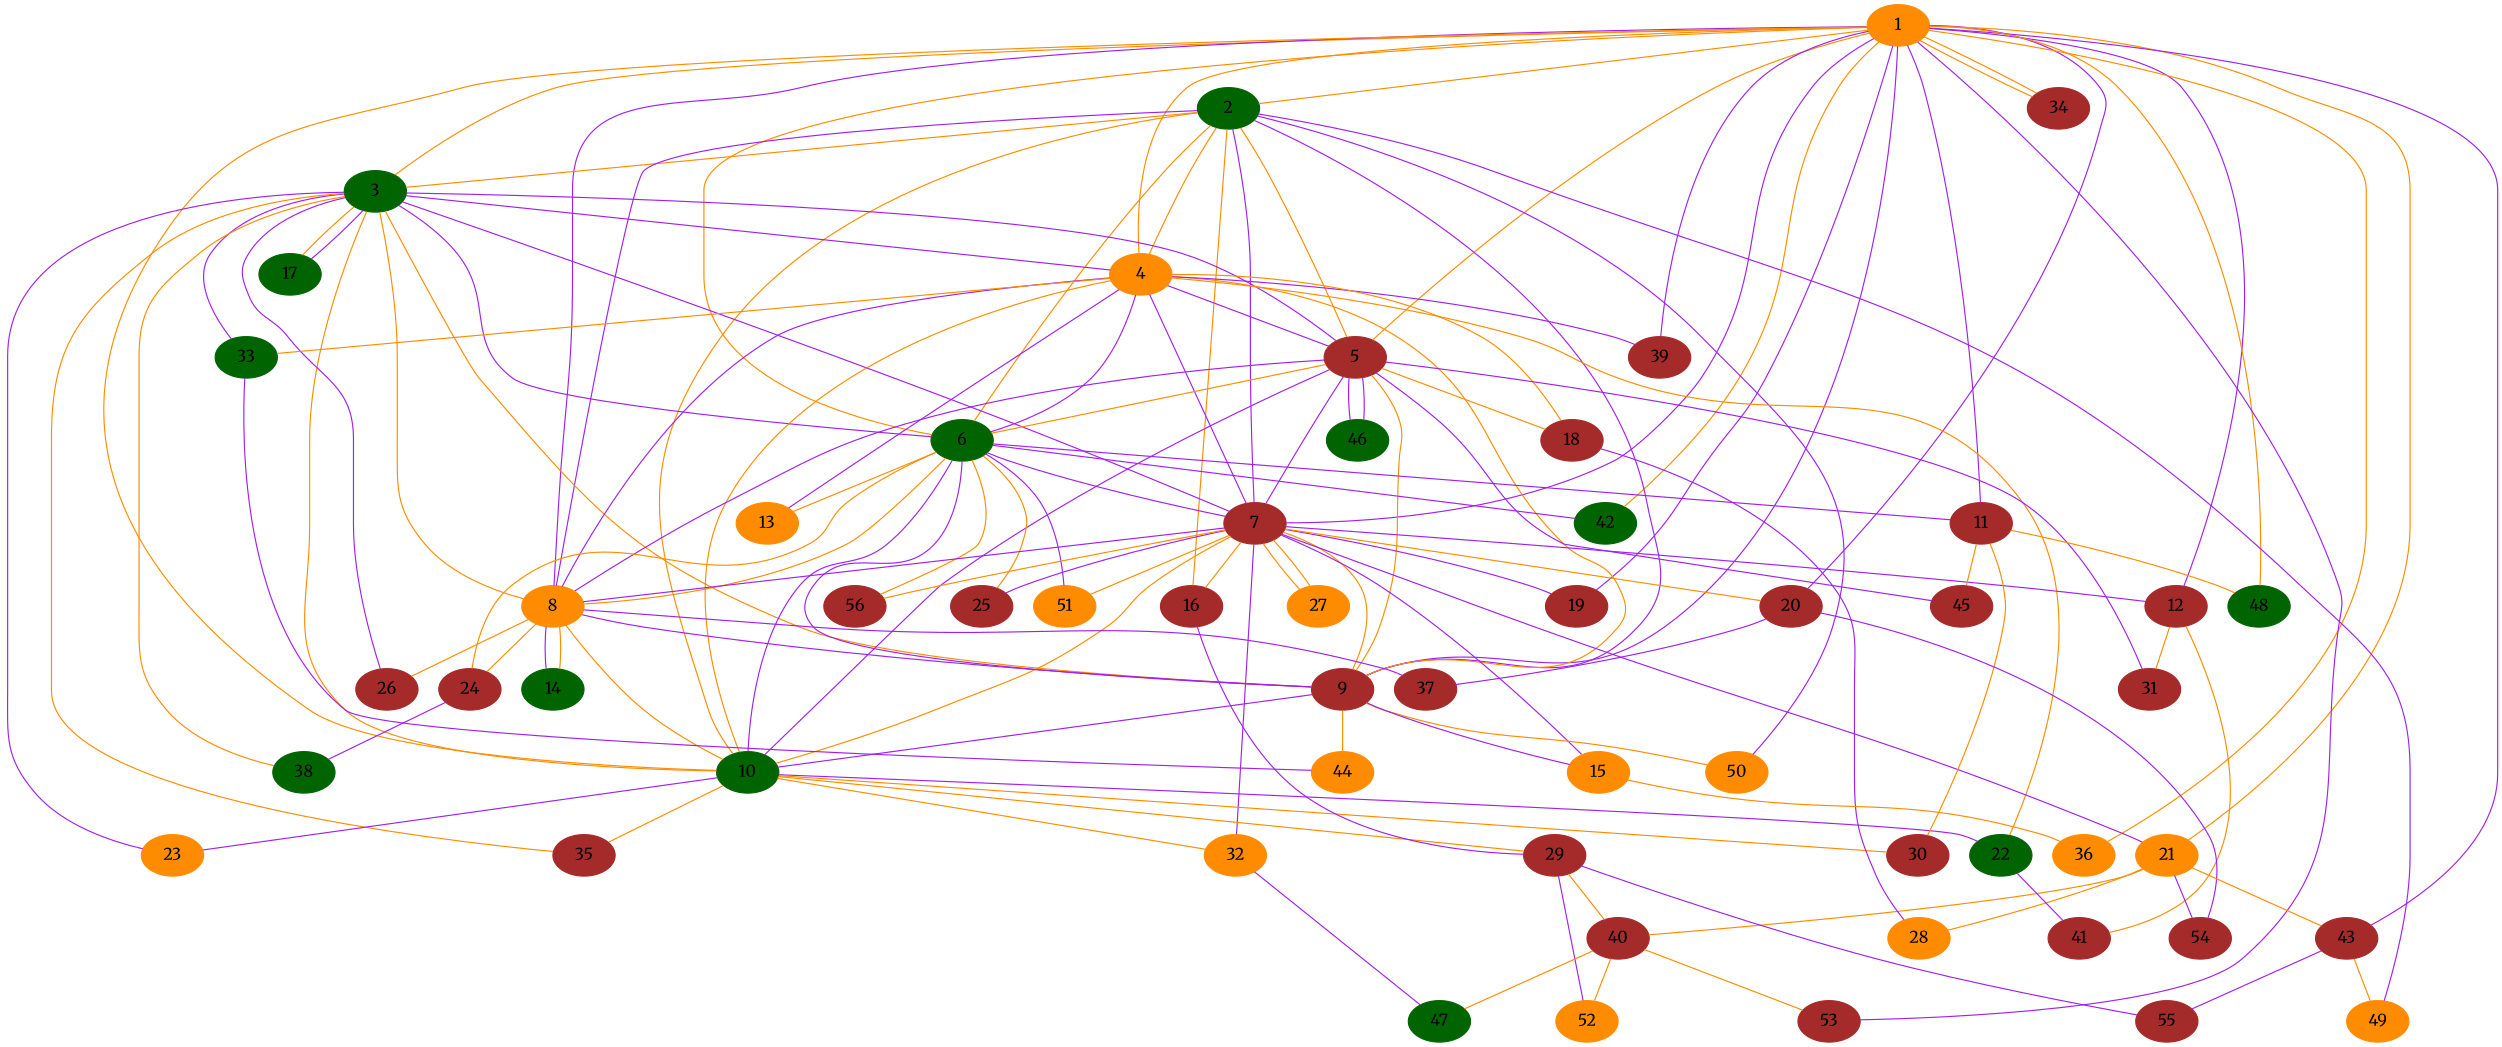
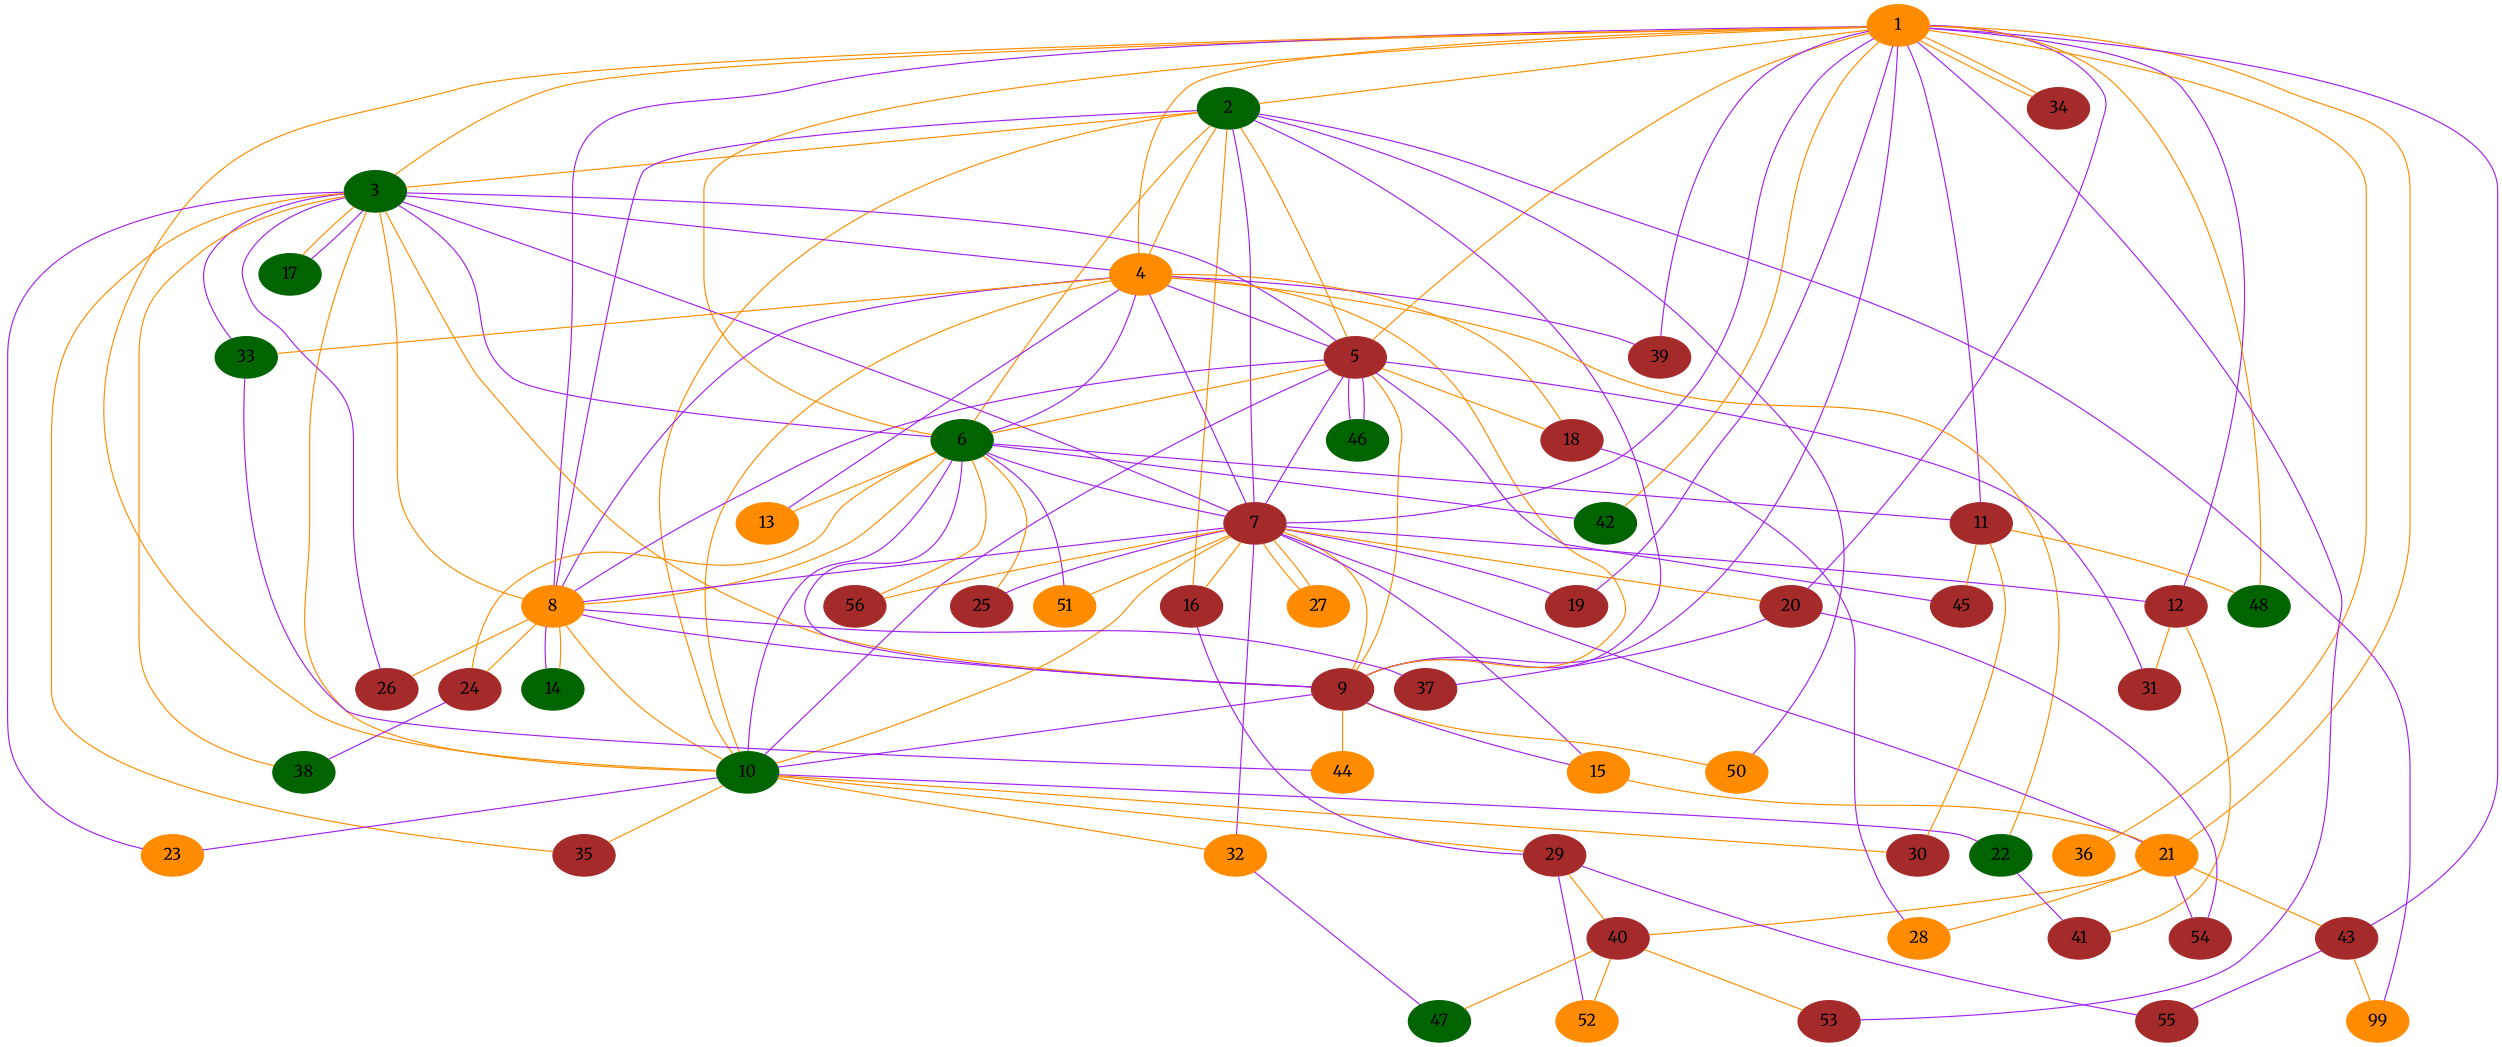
edge "15" -- "36": now "15" -- "21"
node "49": label "49" -> "99"
